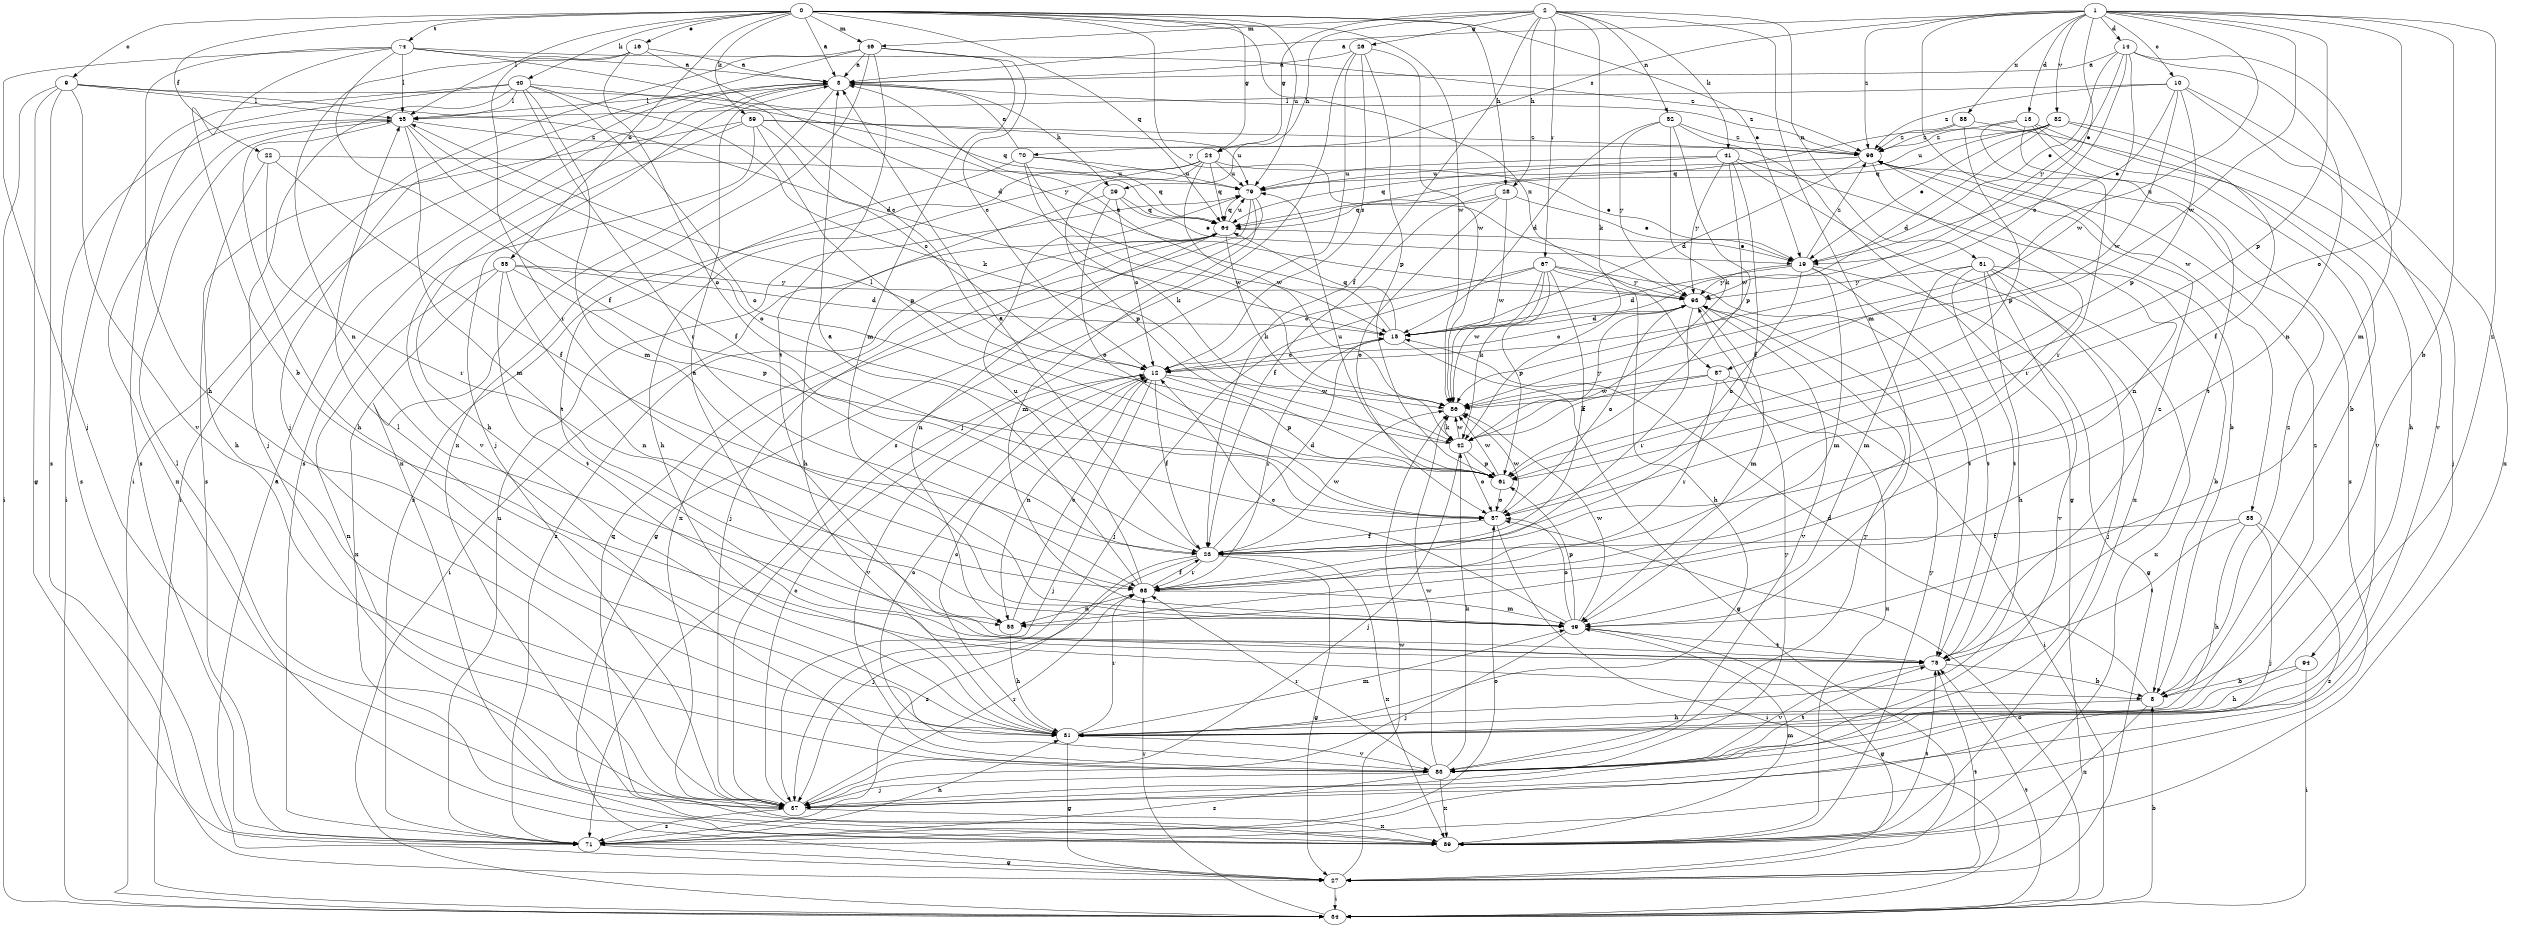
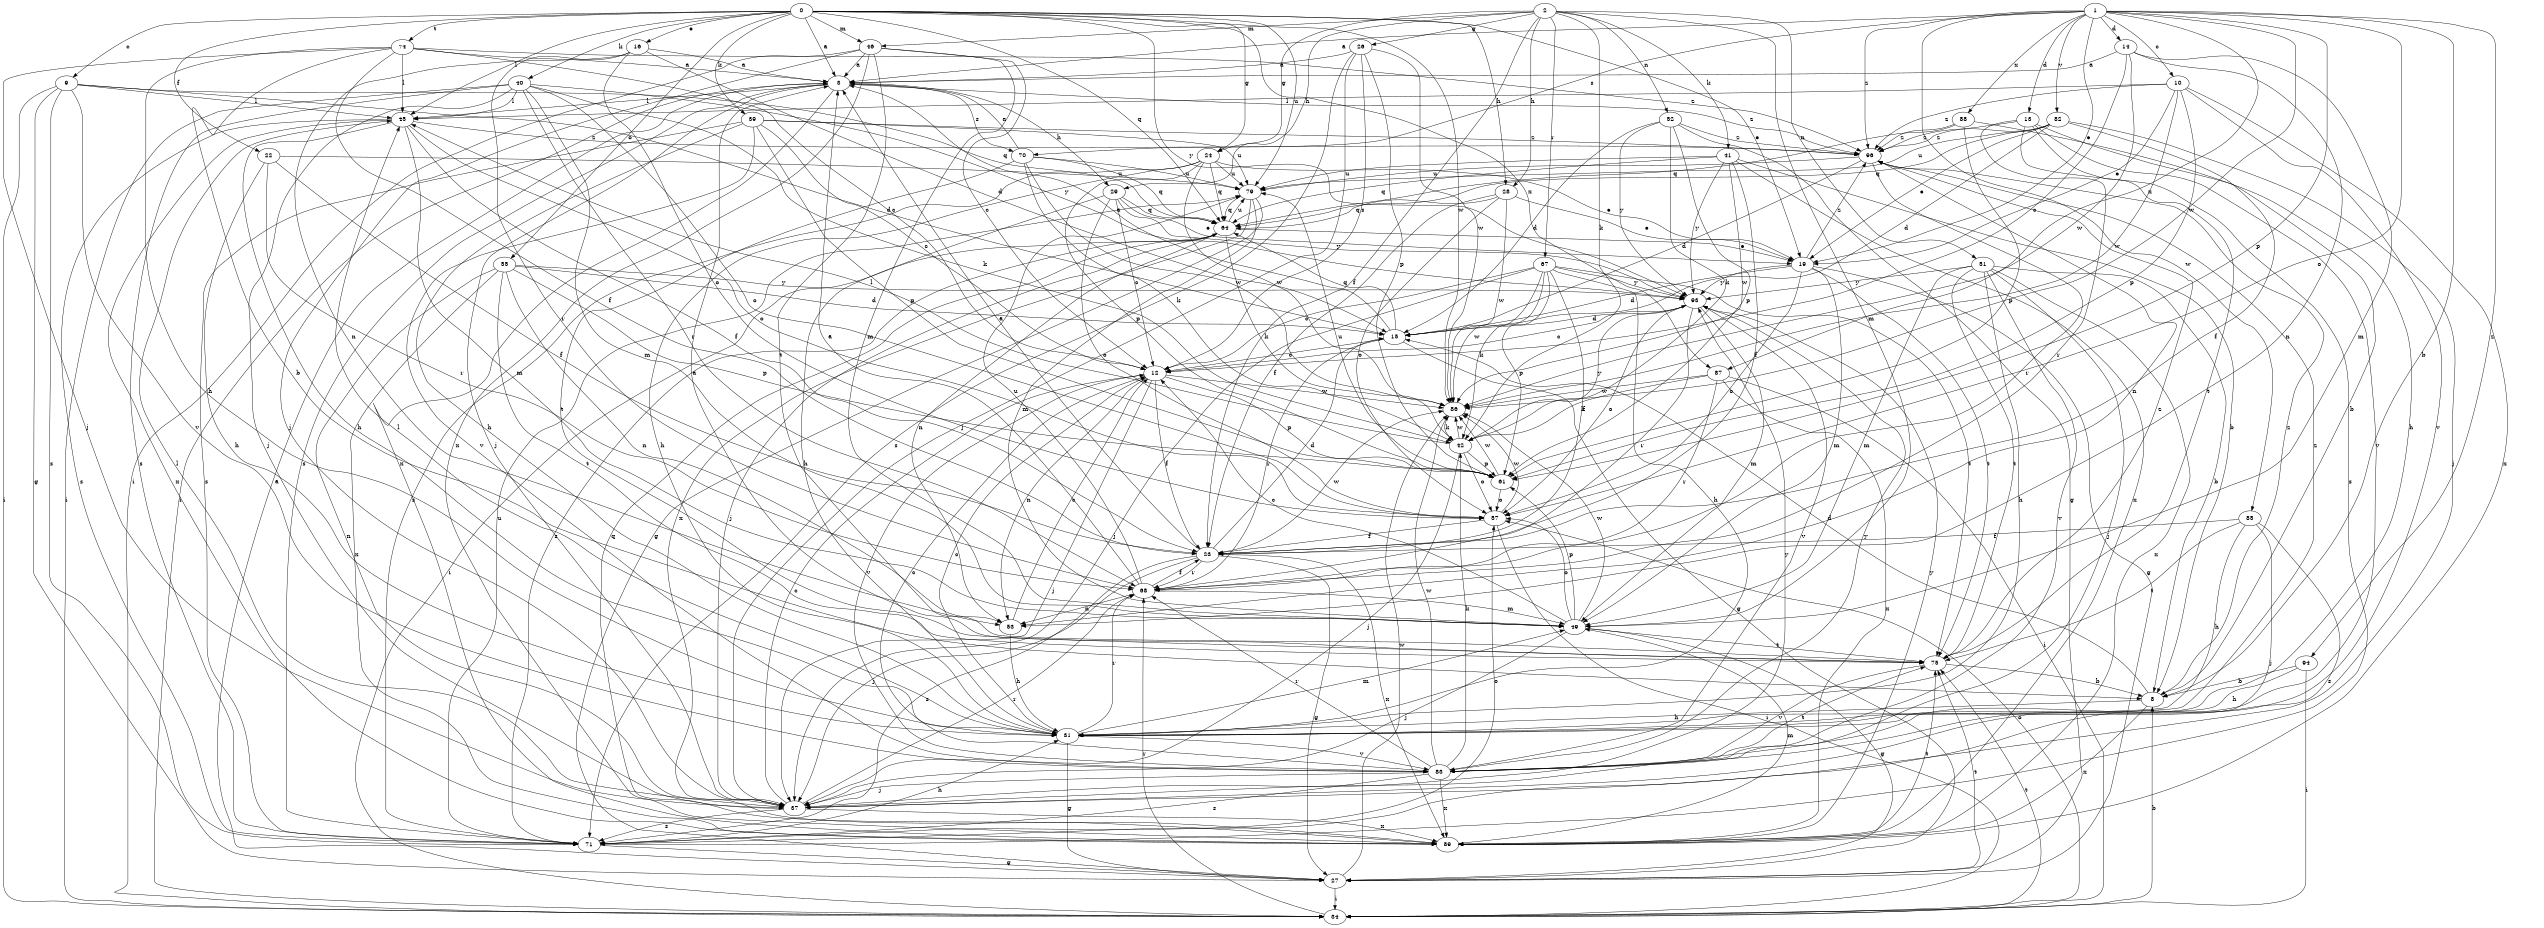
edge "3" -> "70": added, label "s"
edge "14" -> "19": removed, label "e"
edge "14" -> "93": now "29" -> "93"
